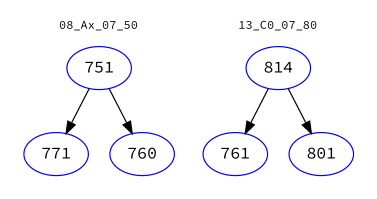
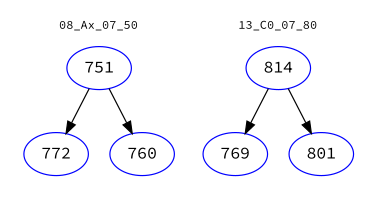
node "771": label "771" -> "772"
node "761": label "761" -> "769"
